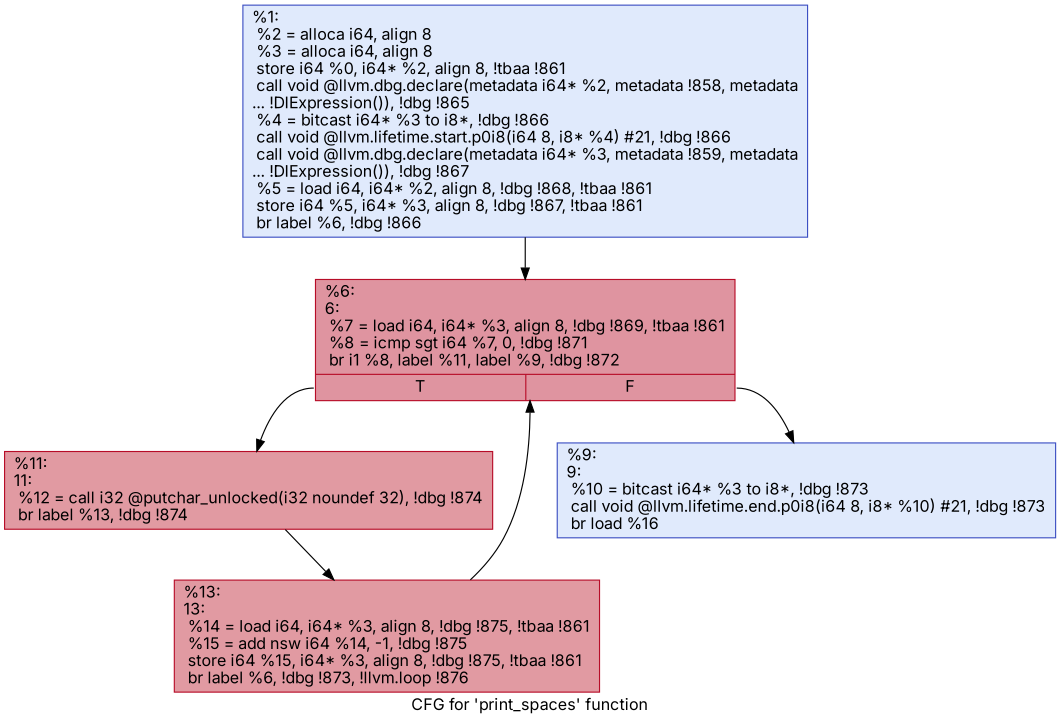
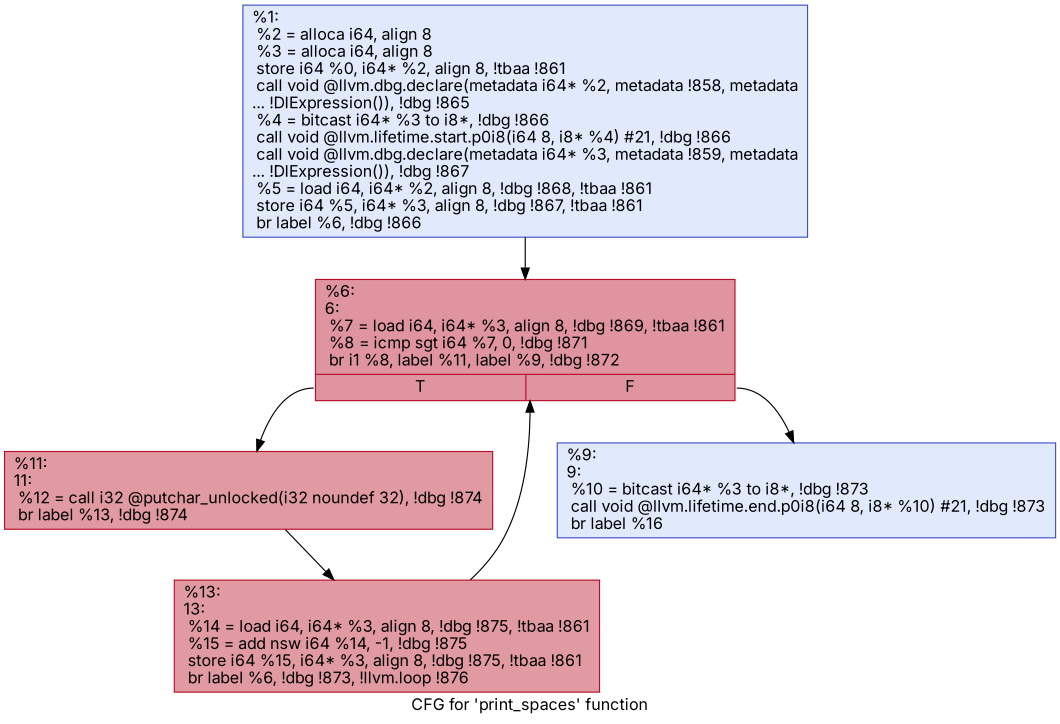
node "%9:": text "br load %16" -> "br label %16"
